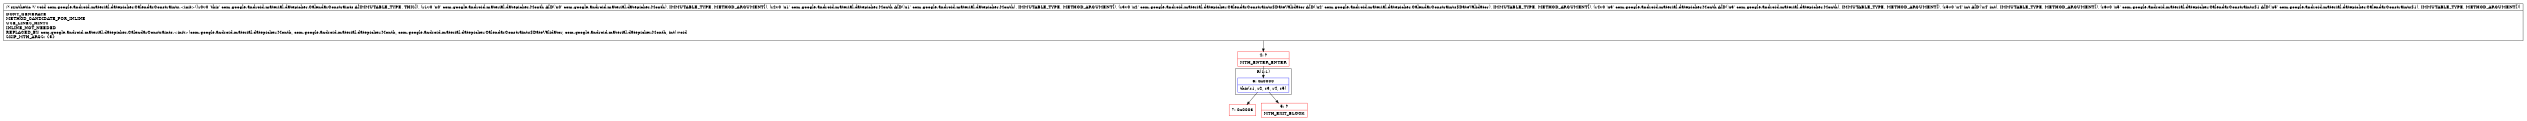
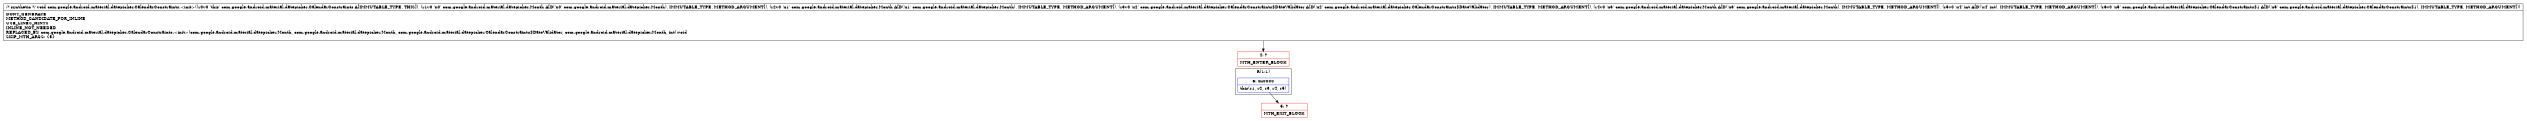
node "4: ?": text "MTH_ENTER_ENTER" -> "MTH_ENTER_BLOCK"
edge "4: ?" -> "6: 0x0000": removed
node "7: 0x0003": removed
